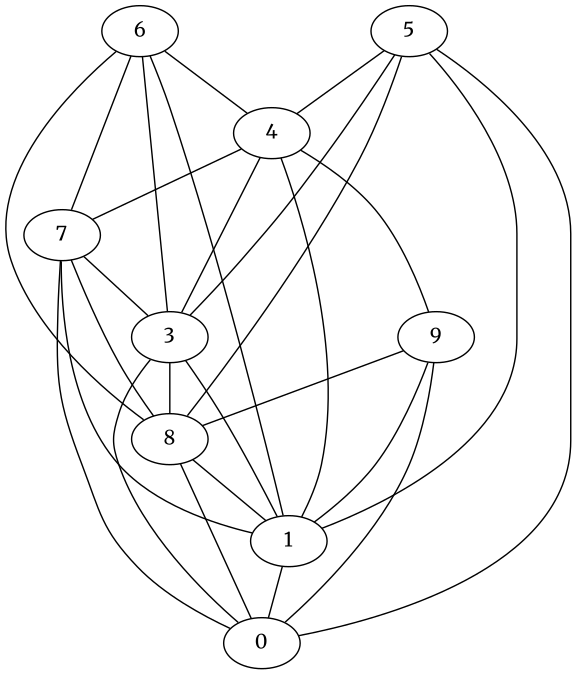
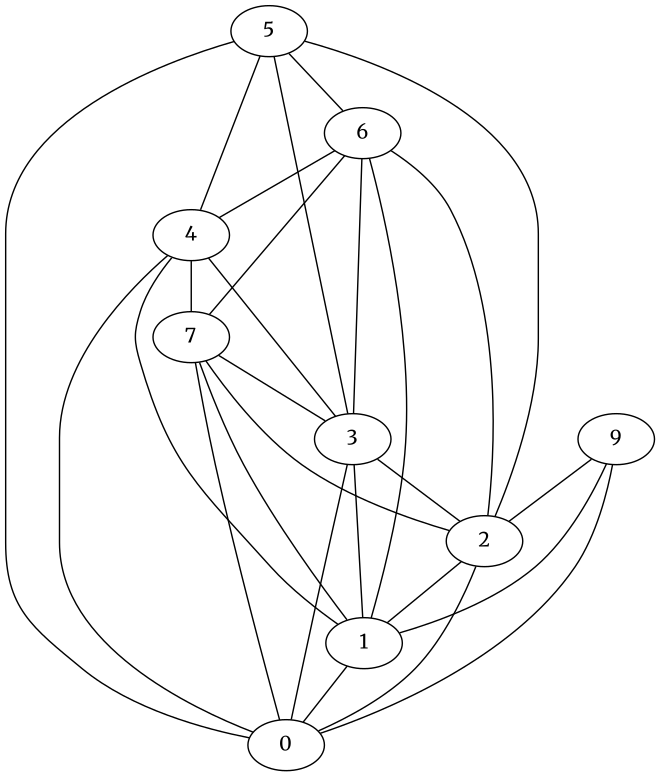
edge "4" -- "9": now "4" -- "0"
edge "5" -- "1": now "5" -- "6"
node "8": label "8" -> "2"
